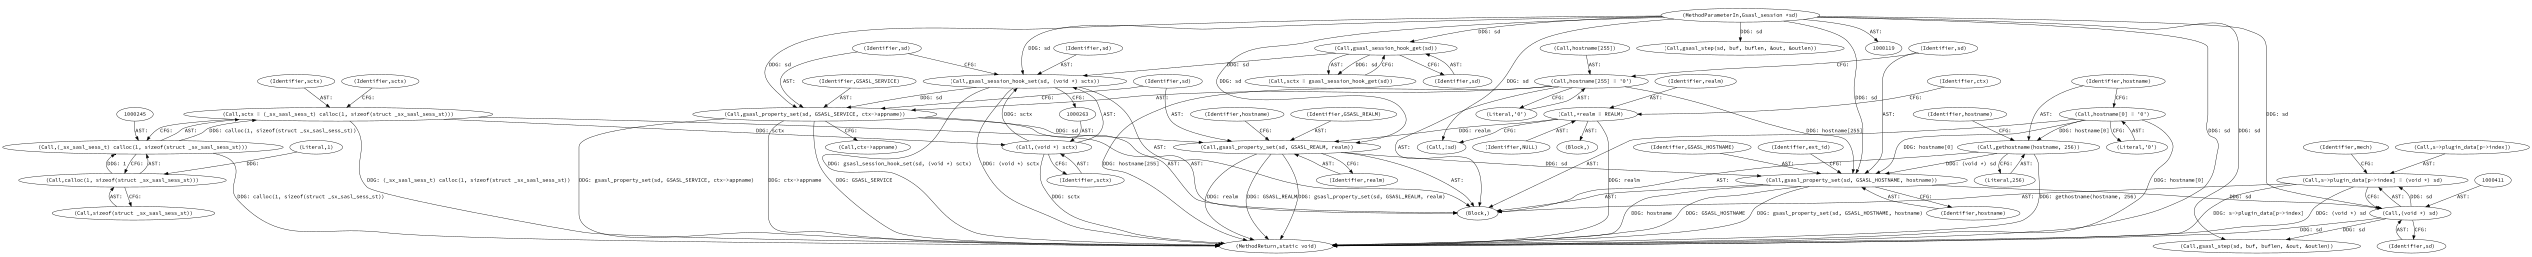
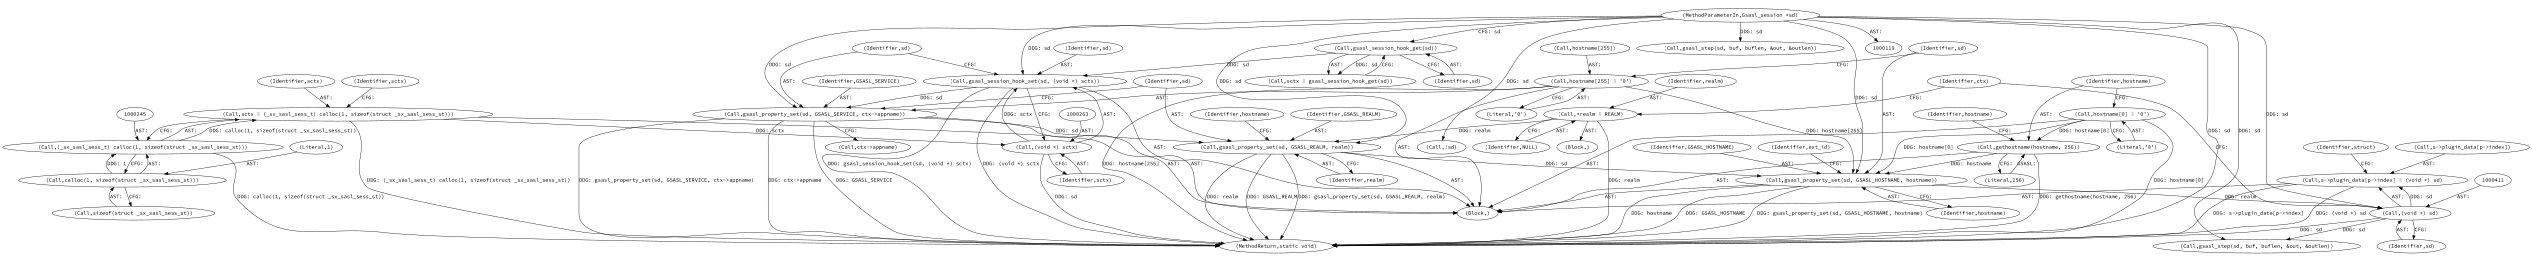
edge "(MethodParameterIn,Gsasl_session *sd)" -> "(Call,gsasl_session_hook_get(sd))": label "DDG: sd" -> "CFG: sd"
edge "(Call,gsasl_session_hook_set(sd, (void *) sctx))" -> "1000263": now "(Call,gsasl_session_hook_set(sd, (void *) sctx))" -> "(Call,(void *) sctx)"
edge "(Call,*realm = REALM)" -> "(Call,!sd)": now "(Call,*realm = REALM)" -> "(Identifier,NULL)"
node "(Identifier,mech)": label "(Identifier,mech)" -> "(Identifier,struct)"
edge "(Literal,1)" -> "(Call,calloc(1, sizeof(struct _sx_sasl_sess_st)))": label "DDG: " -> "AST: "
edge "(Call,gethostname(hostname, 256))" -> "(Call,gsasl_property_set(sd, GSASL_HOSTNAME, hostname))": label "DDG: (void *) sd" -> "DDG: hostname"
edge "(Literal,256)" -> "(Call,gethostname(hostname, 256))": label "AST: " -> "GSASL: "
edge "(Call,(void *) sctx)" -> "(MethodReturn,static void)": label "DDG: sctx" -> "DDG: sd"
edge "(Call,gsasl_property_set(sd, GSASL_HOSTNAME, hostname))" -> "(Call,(void *) sd)": label "DDG: sd" -> "DDG: realm"
edge "(Call,s->plugin_data[p->index] = (void *) sd)" -> "(Call,(void *) sd)": now "(Identifier,ctx)" -> "(Call,(void *) sd)"
